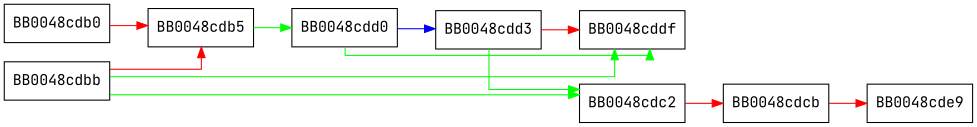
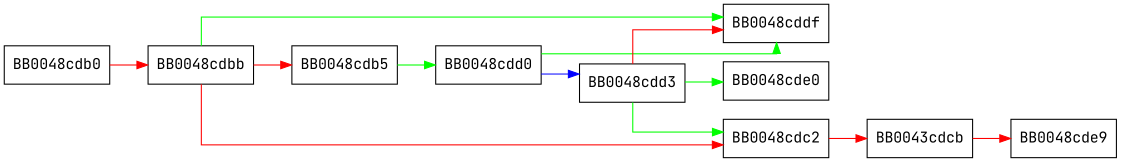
edge "BB0048cdb0" -> "BB0048cdb5": now "BB0048cdb0" -> "BB0048cdbb"
node "BB0048cde0": added
edge "BB0048cdbb" -> "BB0048cdc2": color green -> red
node "BB0048cdcb": label "BB0048cdcb" -> "BB0043cdcb"
